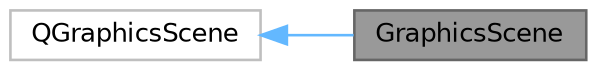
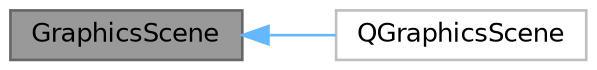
edge "GraphicsScene" -> "QGraphicsScene": reversed
